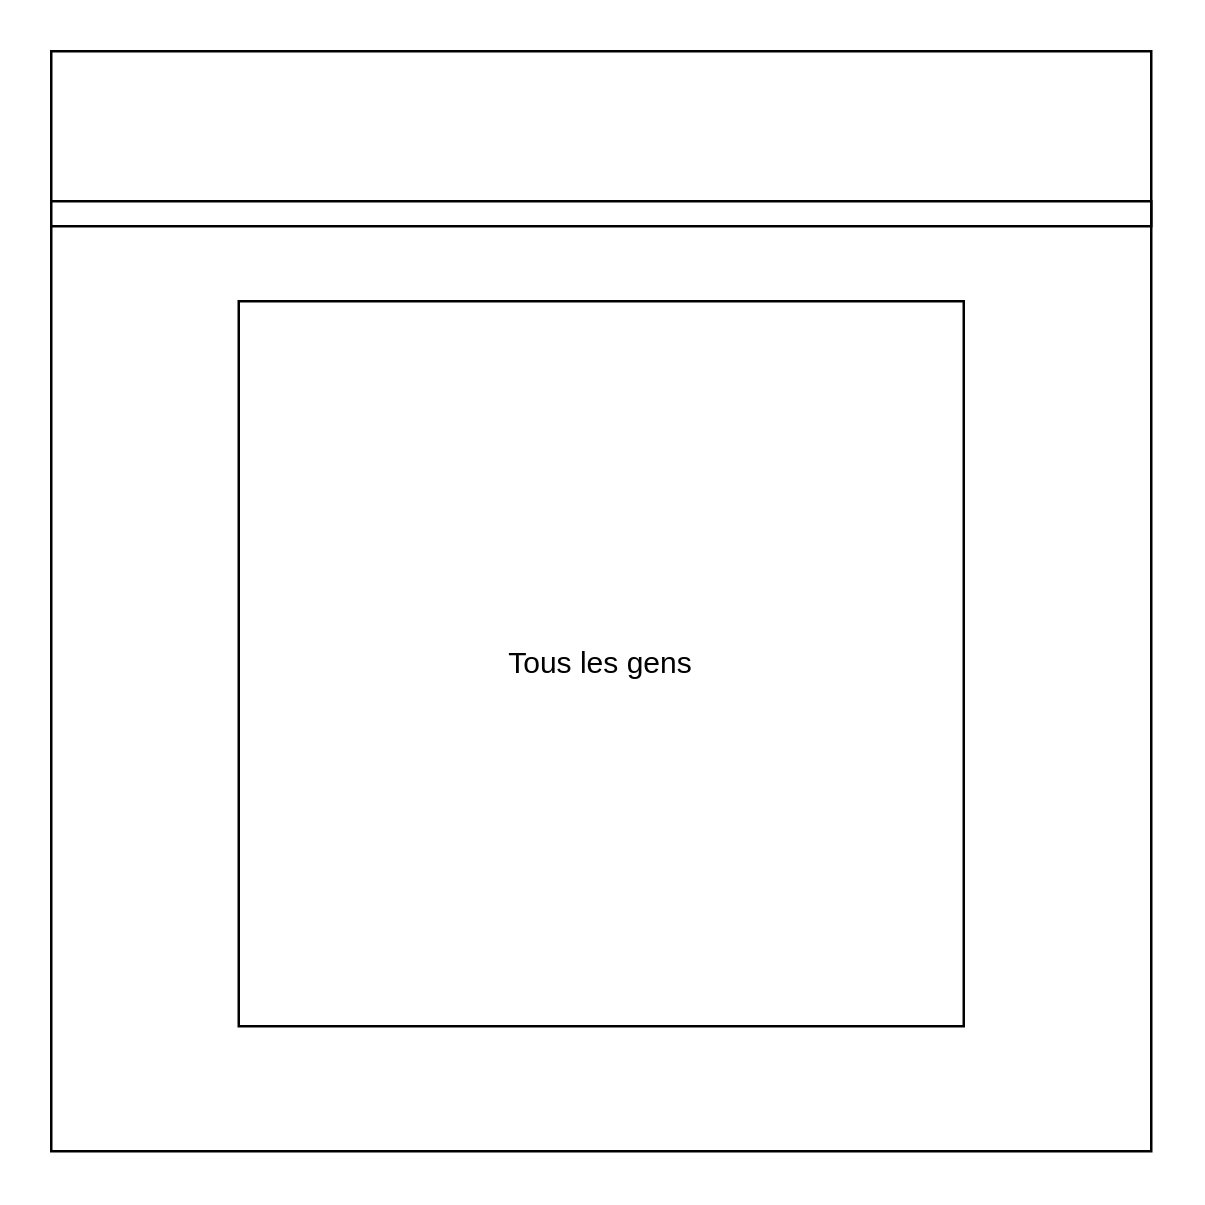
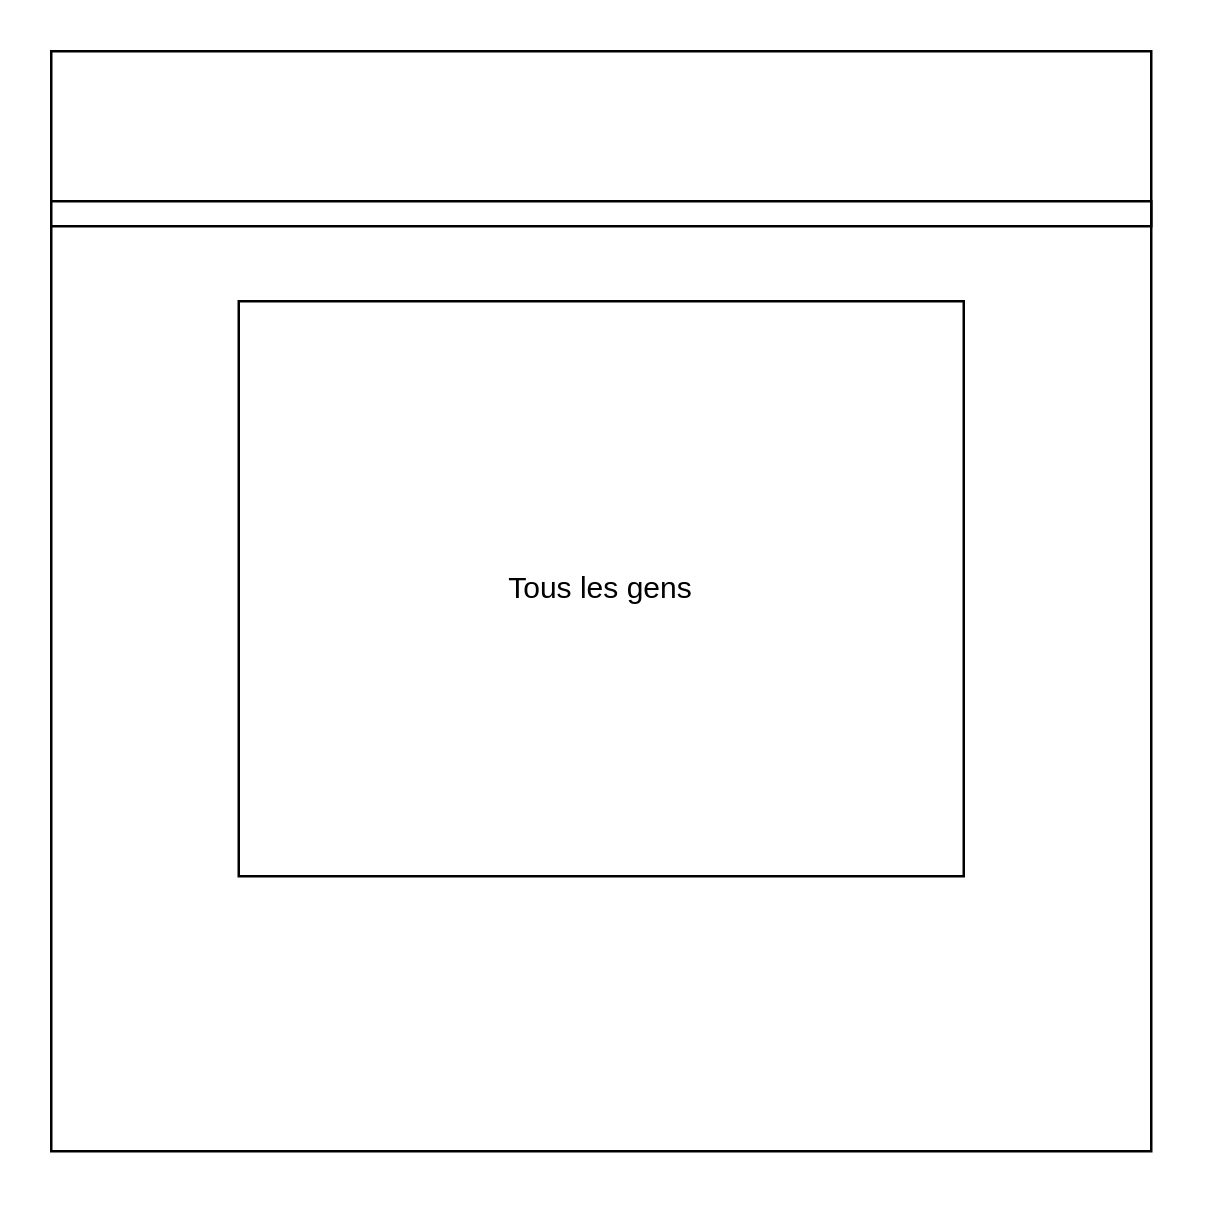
node "Tous les gens": size 725x725 -> 725x575
